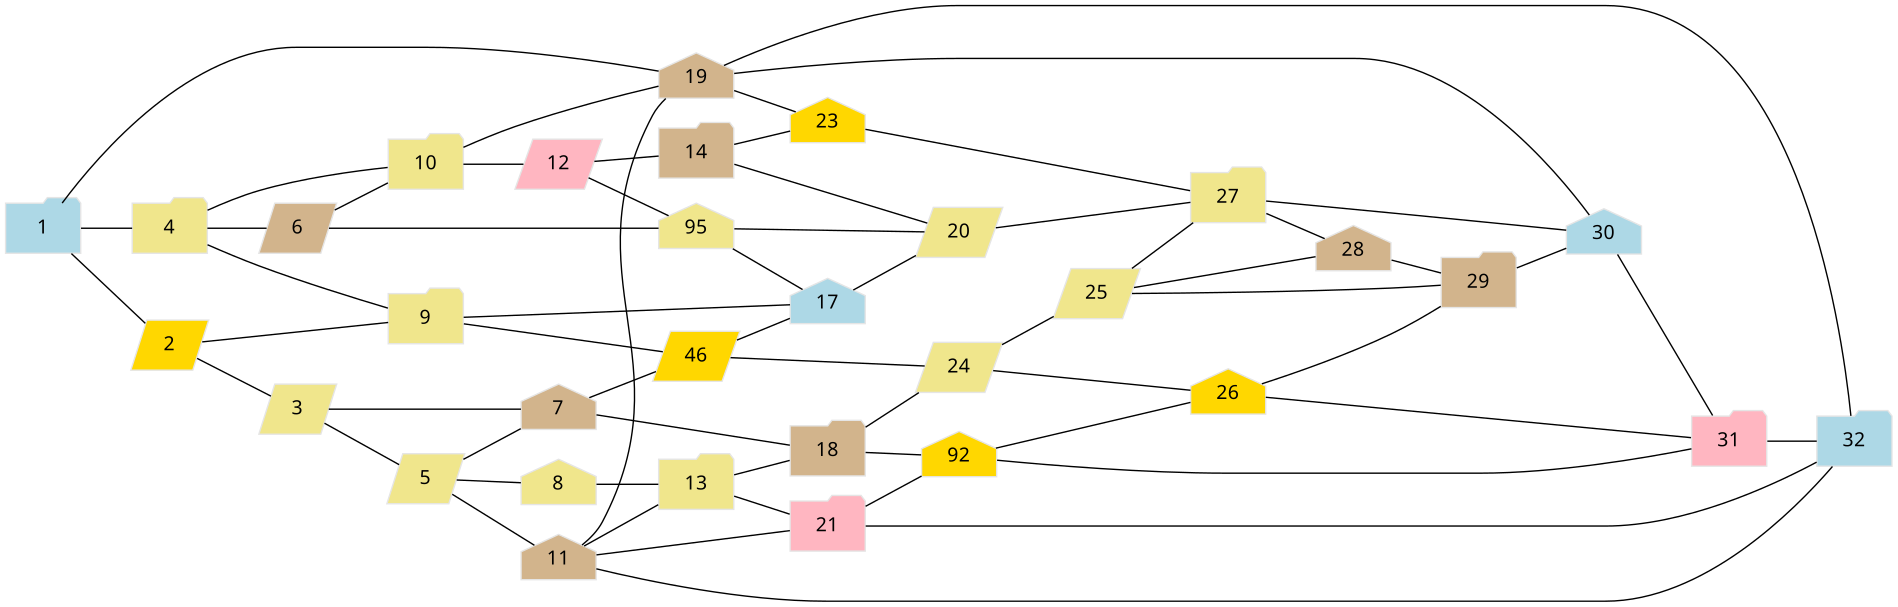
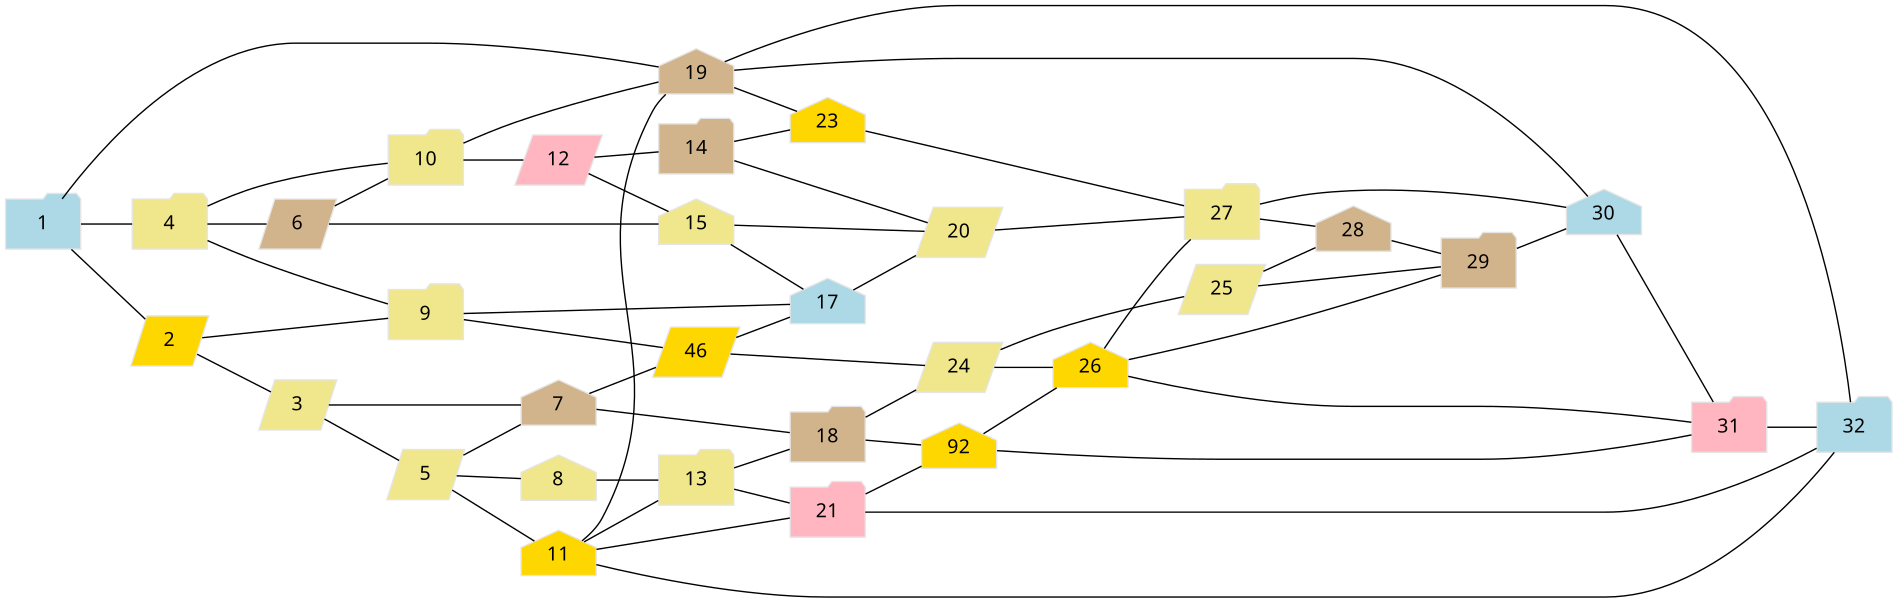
node "95": label "95" -> "15"
edge "27" -- "25": now "27" -- "26"
node "11": fillcolor tan -> gold
